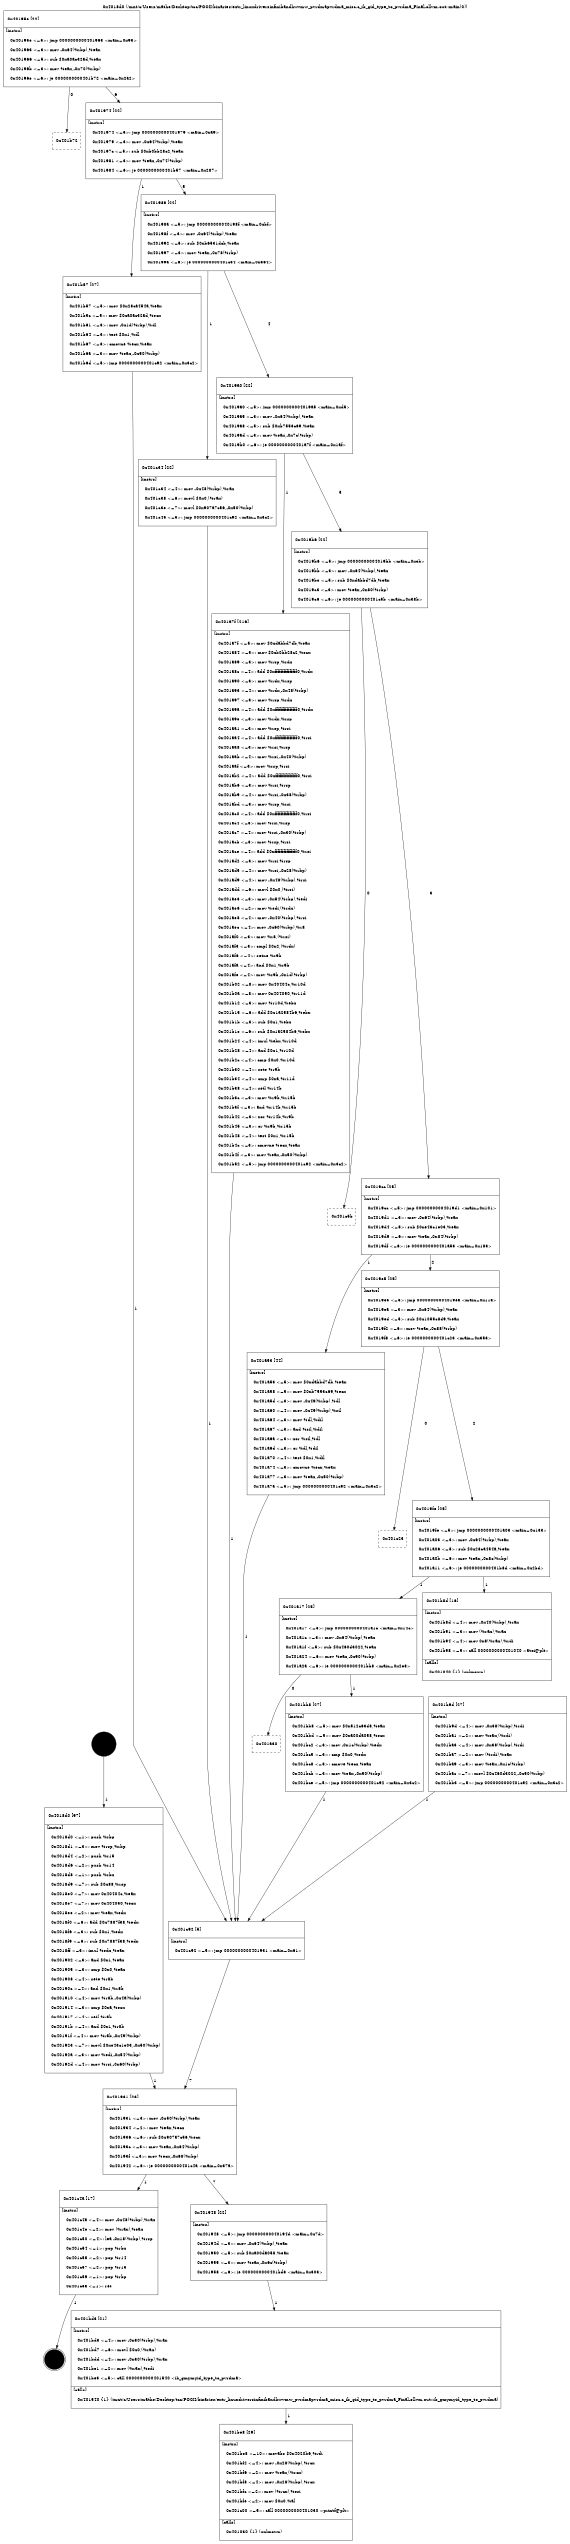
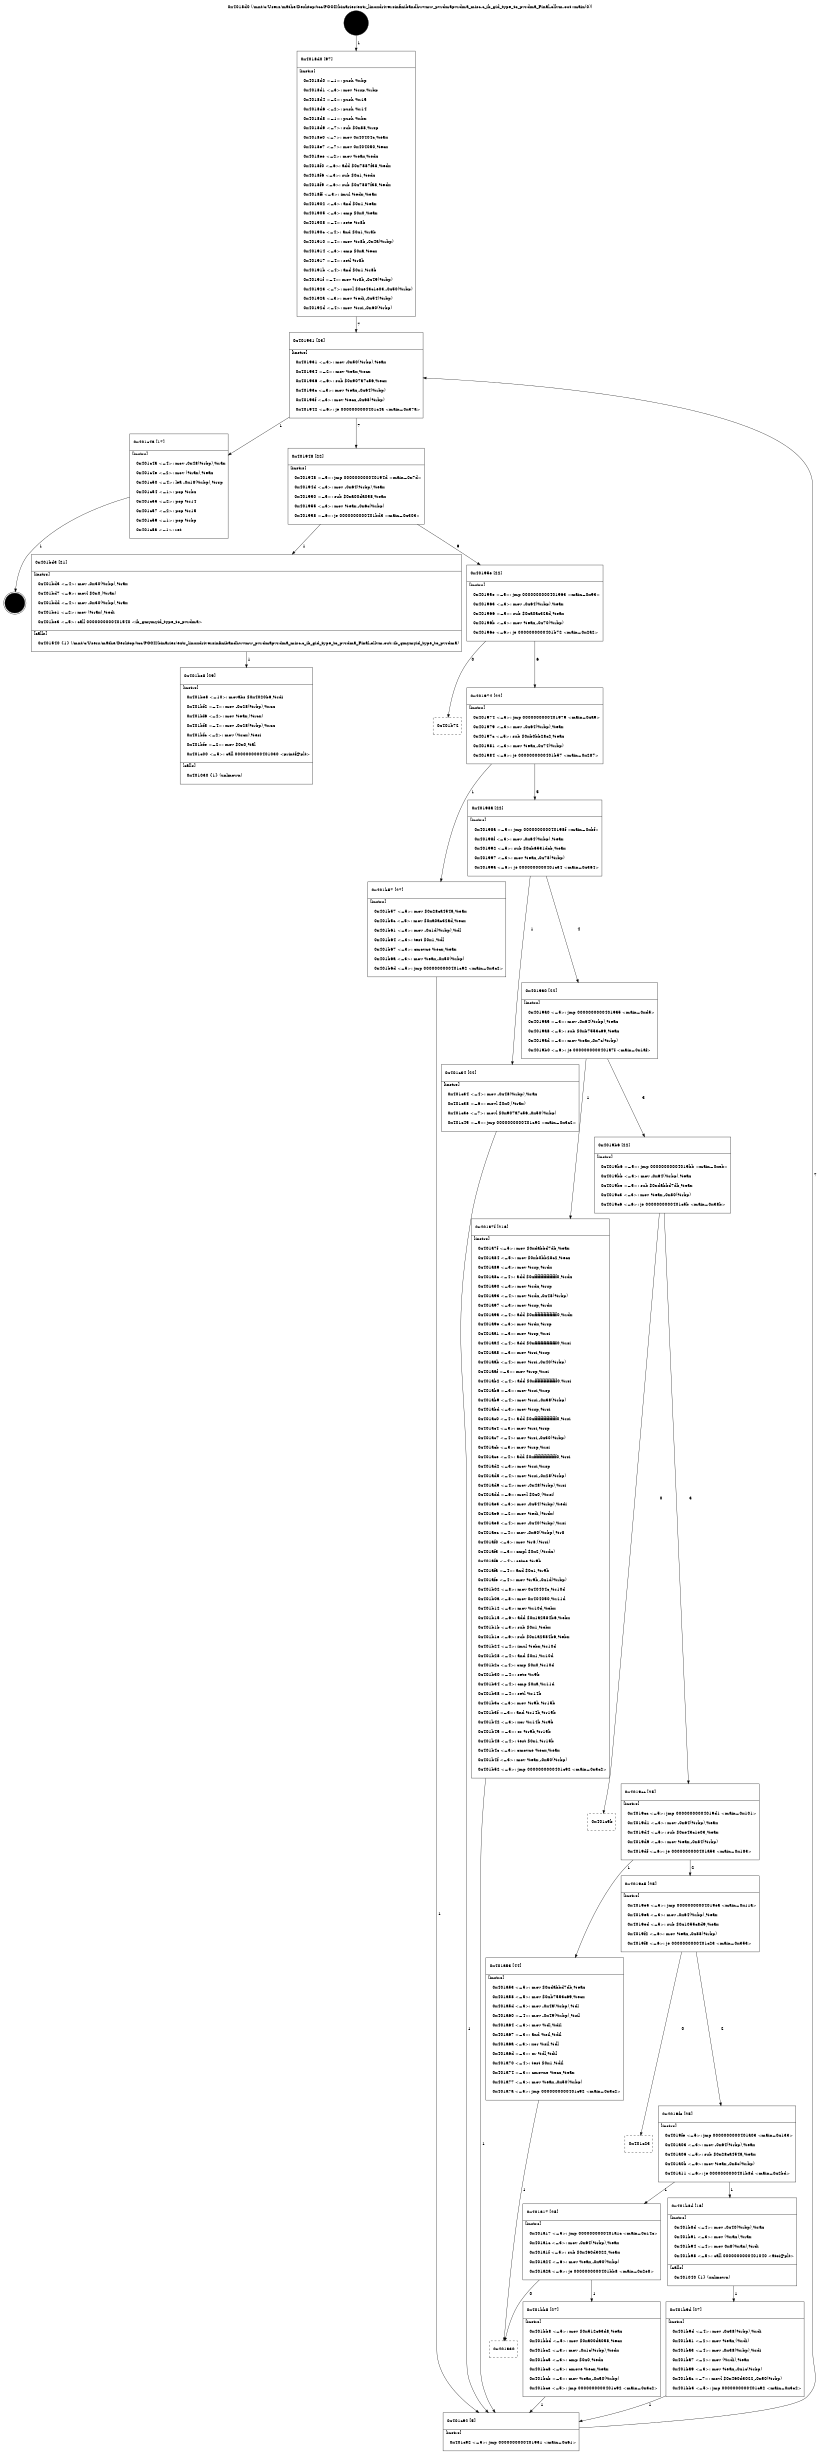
edge "0x401948 [22]" -> "0x40195e [22]": added, label "6"
edge "0x401a53 [44]" -> "0x401c92 [5]": now "0x401a53 [44]" -> "0x401a30"
edge "0x4018d0 [97]" -> "0x401931 [23]": label " 1" -> " 7"
edge "0x401b8d [16]" -> "0x401b9d [27]": added, label "1"
